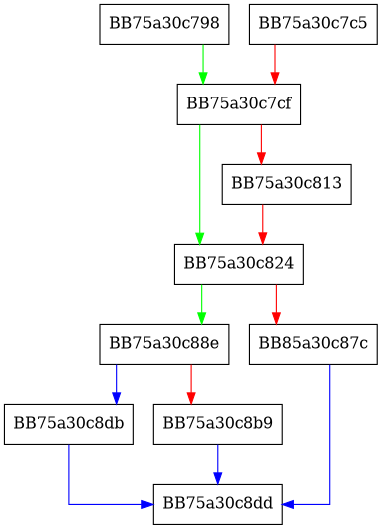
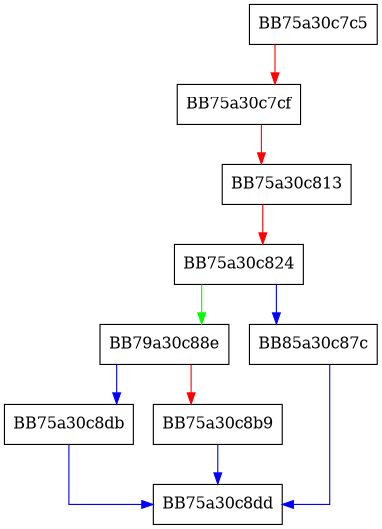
node "BB75a30c798": removed
edge "BB75a30c7cf" -> "BB75a30c824": removed
edge "BB75a30c824" -> "BB85a30c87c": color red -> blue
node "BB75a30c88e": label "BB75a30c88e" -> "BB79a30c88e"
